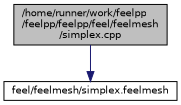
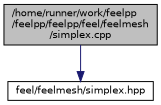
node "feel/feelmesh/simplex.feelmesh": label "feel/feelmesh/simplex.feelmesh" -> "feel/feelmesh/simplex.hpp"
